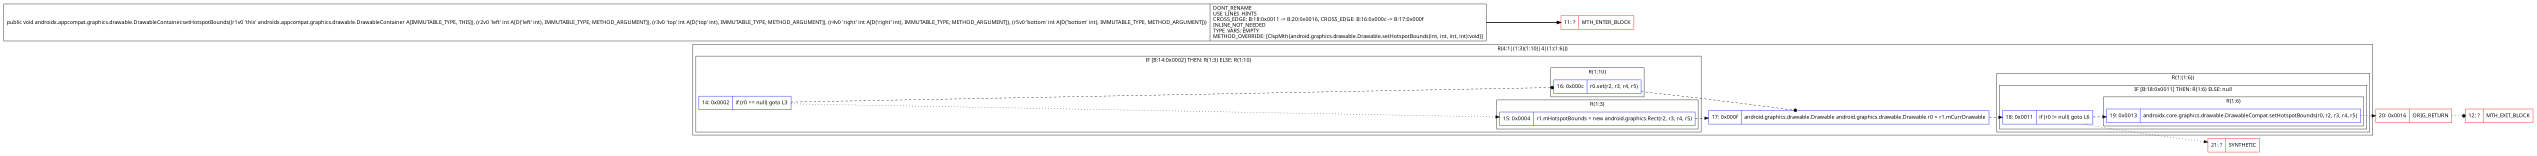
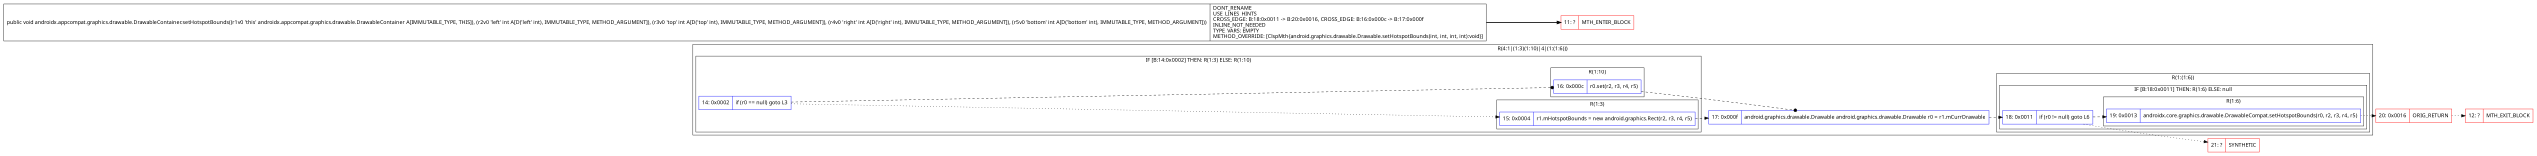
edge "20: 0x0016" -> "12: ?": arrowhead dot -> normal
